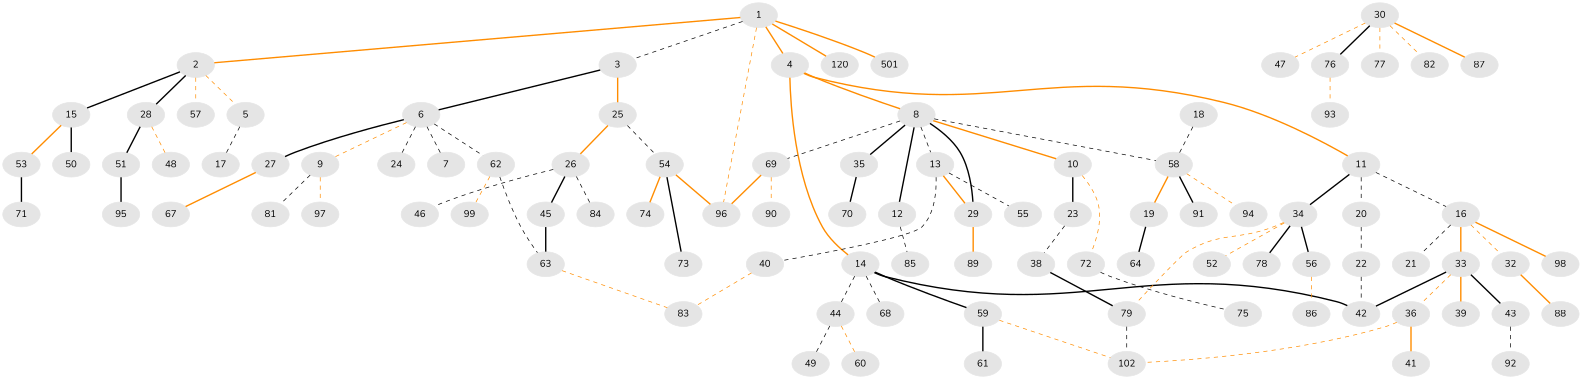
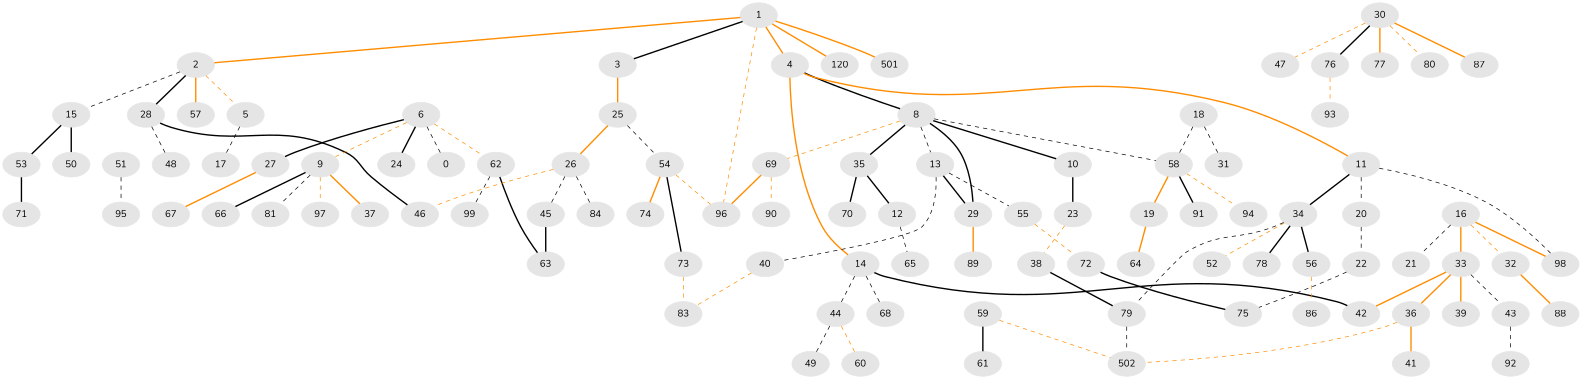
edge "1" -- "3": style dashed -> bold
edge "30" -- "77": style dashed -> bold
node "82": label "82" -> "80"
edge "2" -- "15": style bold -> dashed
edge "2" -- "57": style dashed -> bold
edge "3" -- "6": removed
edge "4" -- "8": color darkorange -> black
edge "15" -- "53": color darkorange -> black
edge "28" -- "51": now "28" -- "46"
edge "28" -- "48": color darkorange -> black
edge "6" -- "24": style dashed -> bold
edge "6" -- "62": color black -> darkorange
edge "8" -- "69": color black -> darkorange
edge "8" -- "10": color darkorange -> black
node "7": label "7" -> "0"
edge "8" -- "12": now "35" -- "12"
node "31": added
edge "26" -- "46": color black -> darkorange
edge "11" -- "16": now "11" -- "98"
edge "51" -- "95": style bold -> dashed
edge "26" -- "45": style bold -> dashed
edge "54" -- "96": style bold -> dashed
edge "13" -- "29": color darkorange -> black
edge "62" -- "99": color darkorange -> black
edge "10" -- "72": now "55" -- "72"
node "66": added
node "37": added
edge "62" -- "63": style dashed -> bold
edge "23" -- "38": color black -> darkorange
edge "19" -- "64": color black -> darkorange
edge "34" -- "79": color darkorange -> black
node "85": label "85" -> "65"
edge "63" -- "83": now "73" -- "83"
edge "22" -- "42": now "22" -- "75"
edge "33" -- "42": color black -> darkorange
edge "33" -- "36": style dashed -> bold
edge "33" -- "43": style bold -> dashed
edge "14" -- "59": removed
edge "72" -- "75": style dashed -> bold
node "102": label "102" -> "502"
